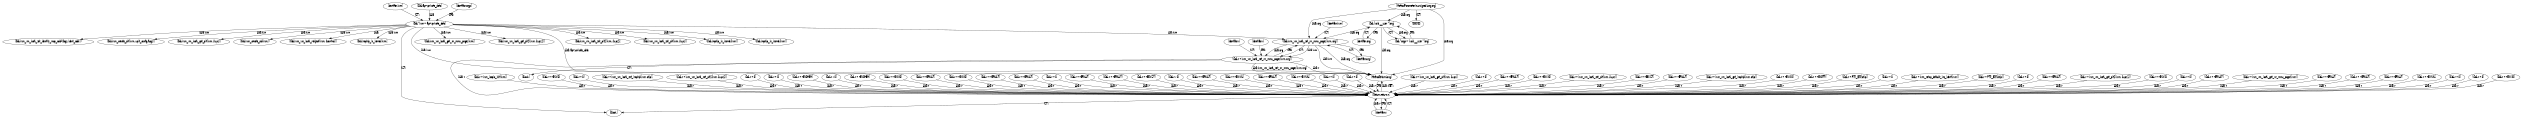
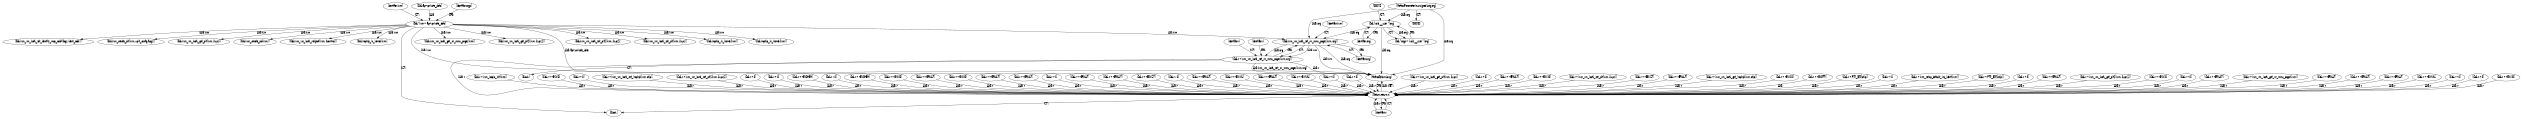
node "1000118": added
edge "(Call,*kvm = filp->private_data)" -> "(Call,kvm_vm_ioctl_reinject(kvm, &control))": label "DDG: " -> "DDG: kvm"
edge "(Call,r = -ENOTTY)" -> "(Return,return r;)": label "DDG: r" -> "DDG: "
